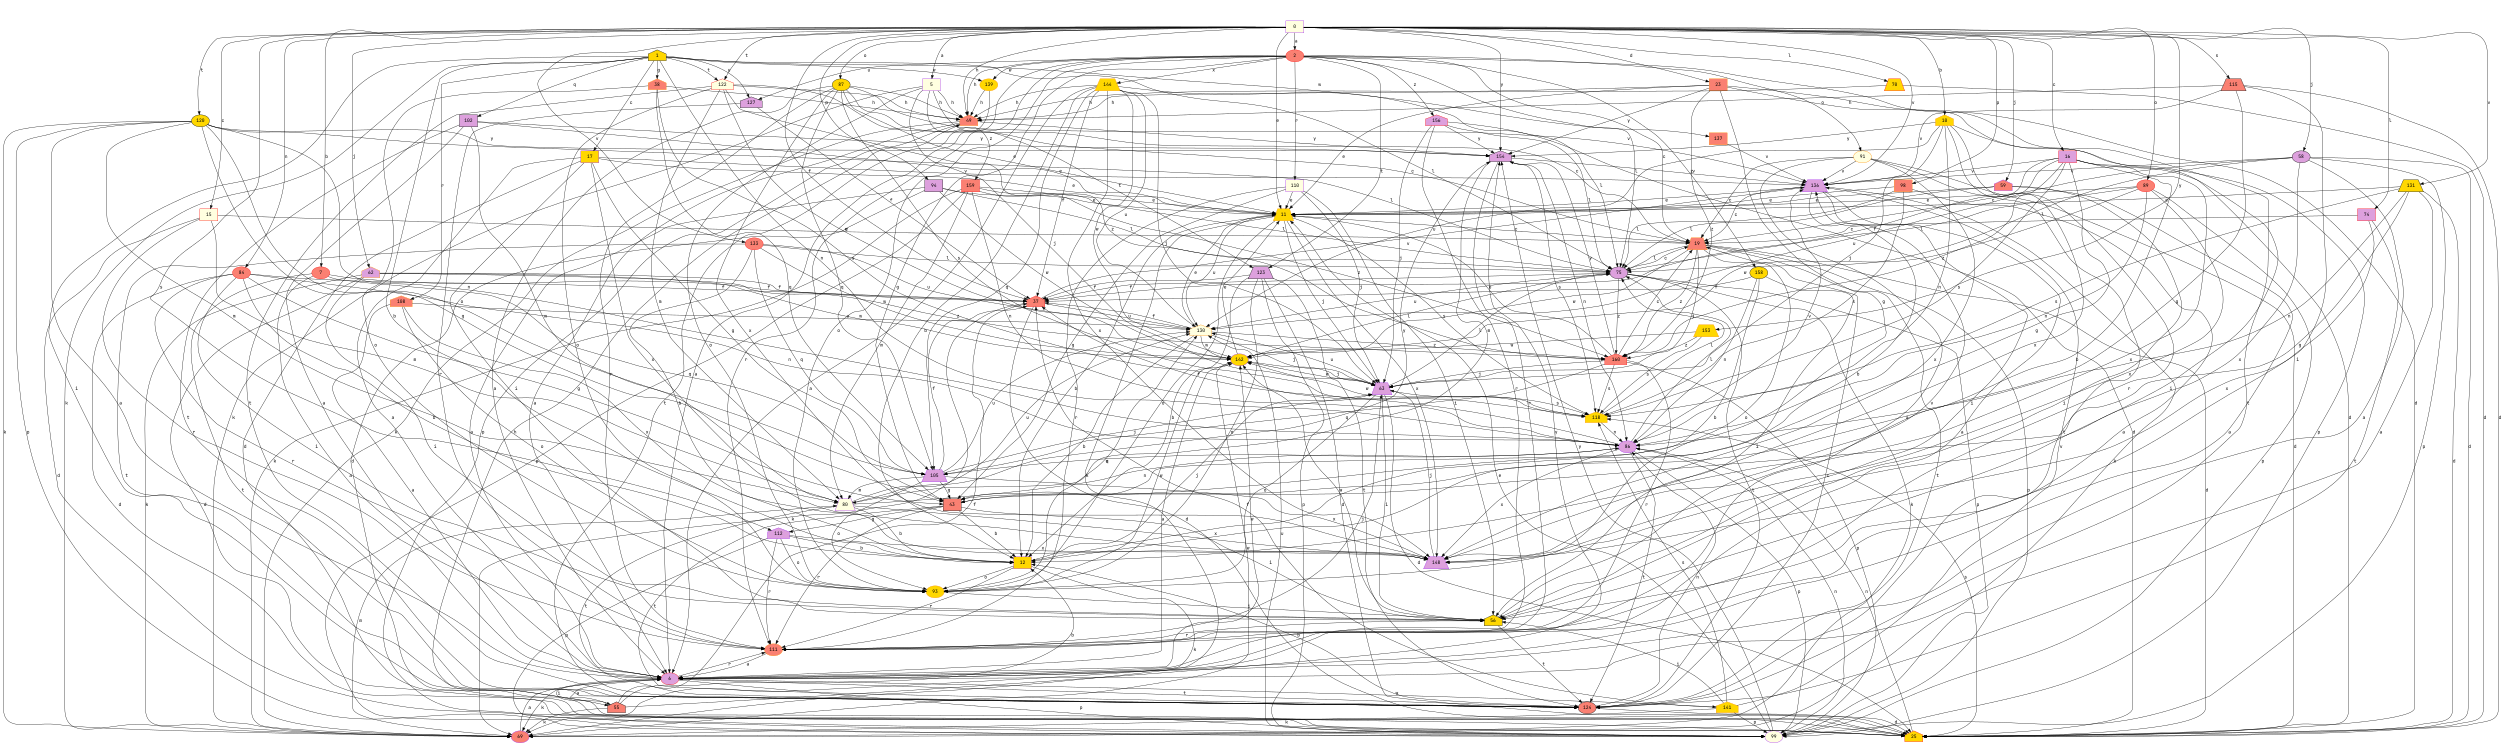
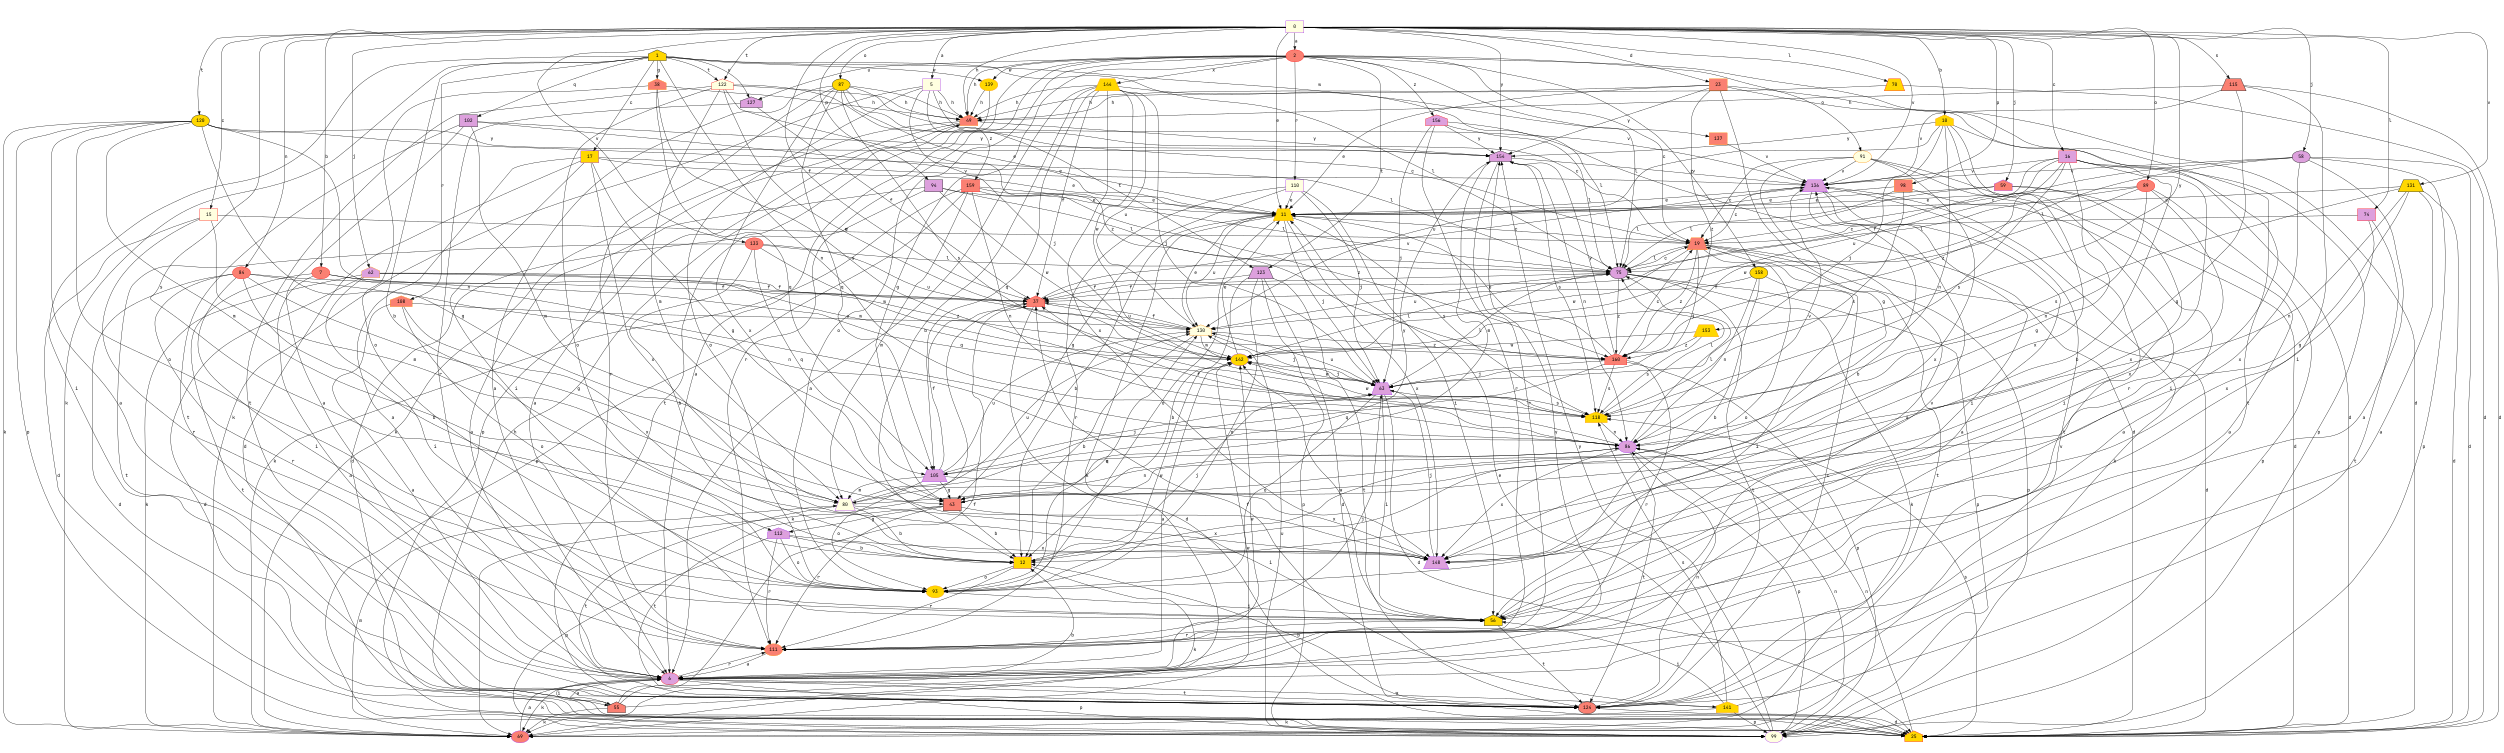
edge "120" -> "105": now "120" -> "93"
edge "7" -> "105": now "7" -> "118"
